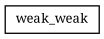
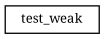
node "weak_weak": label "weak_weak" -> "test_weak"
